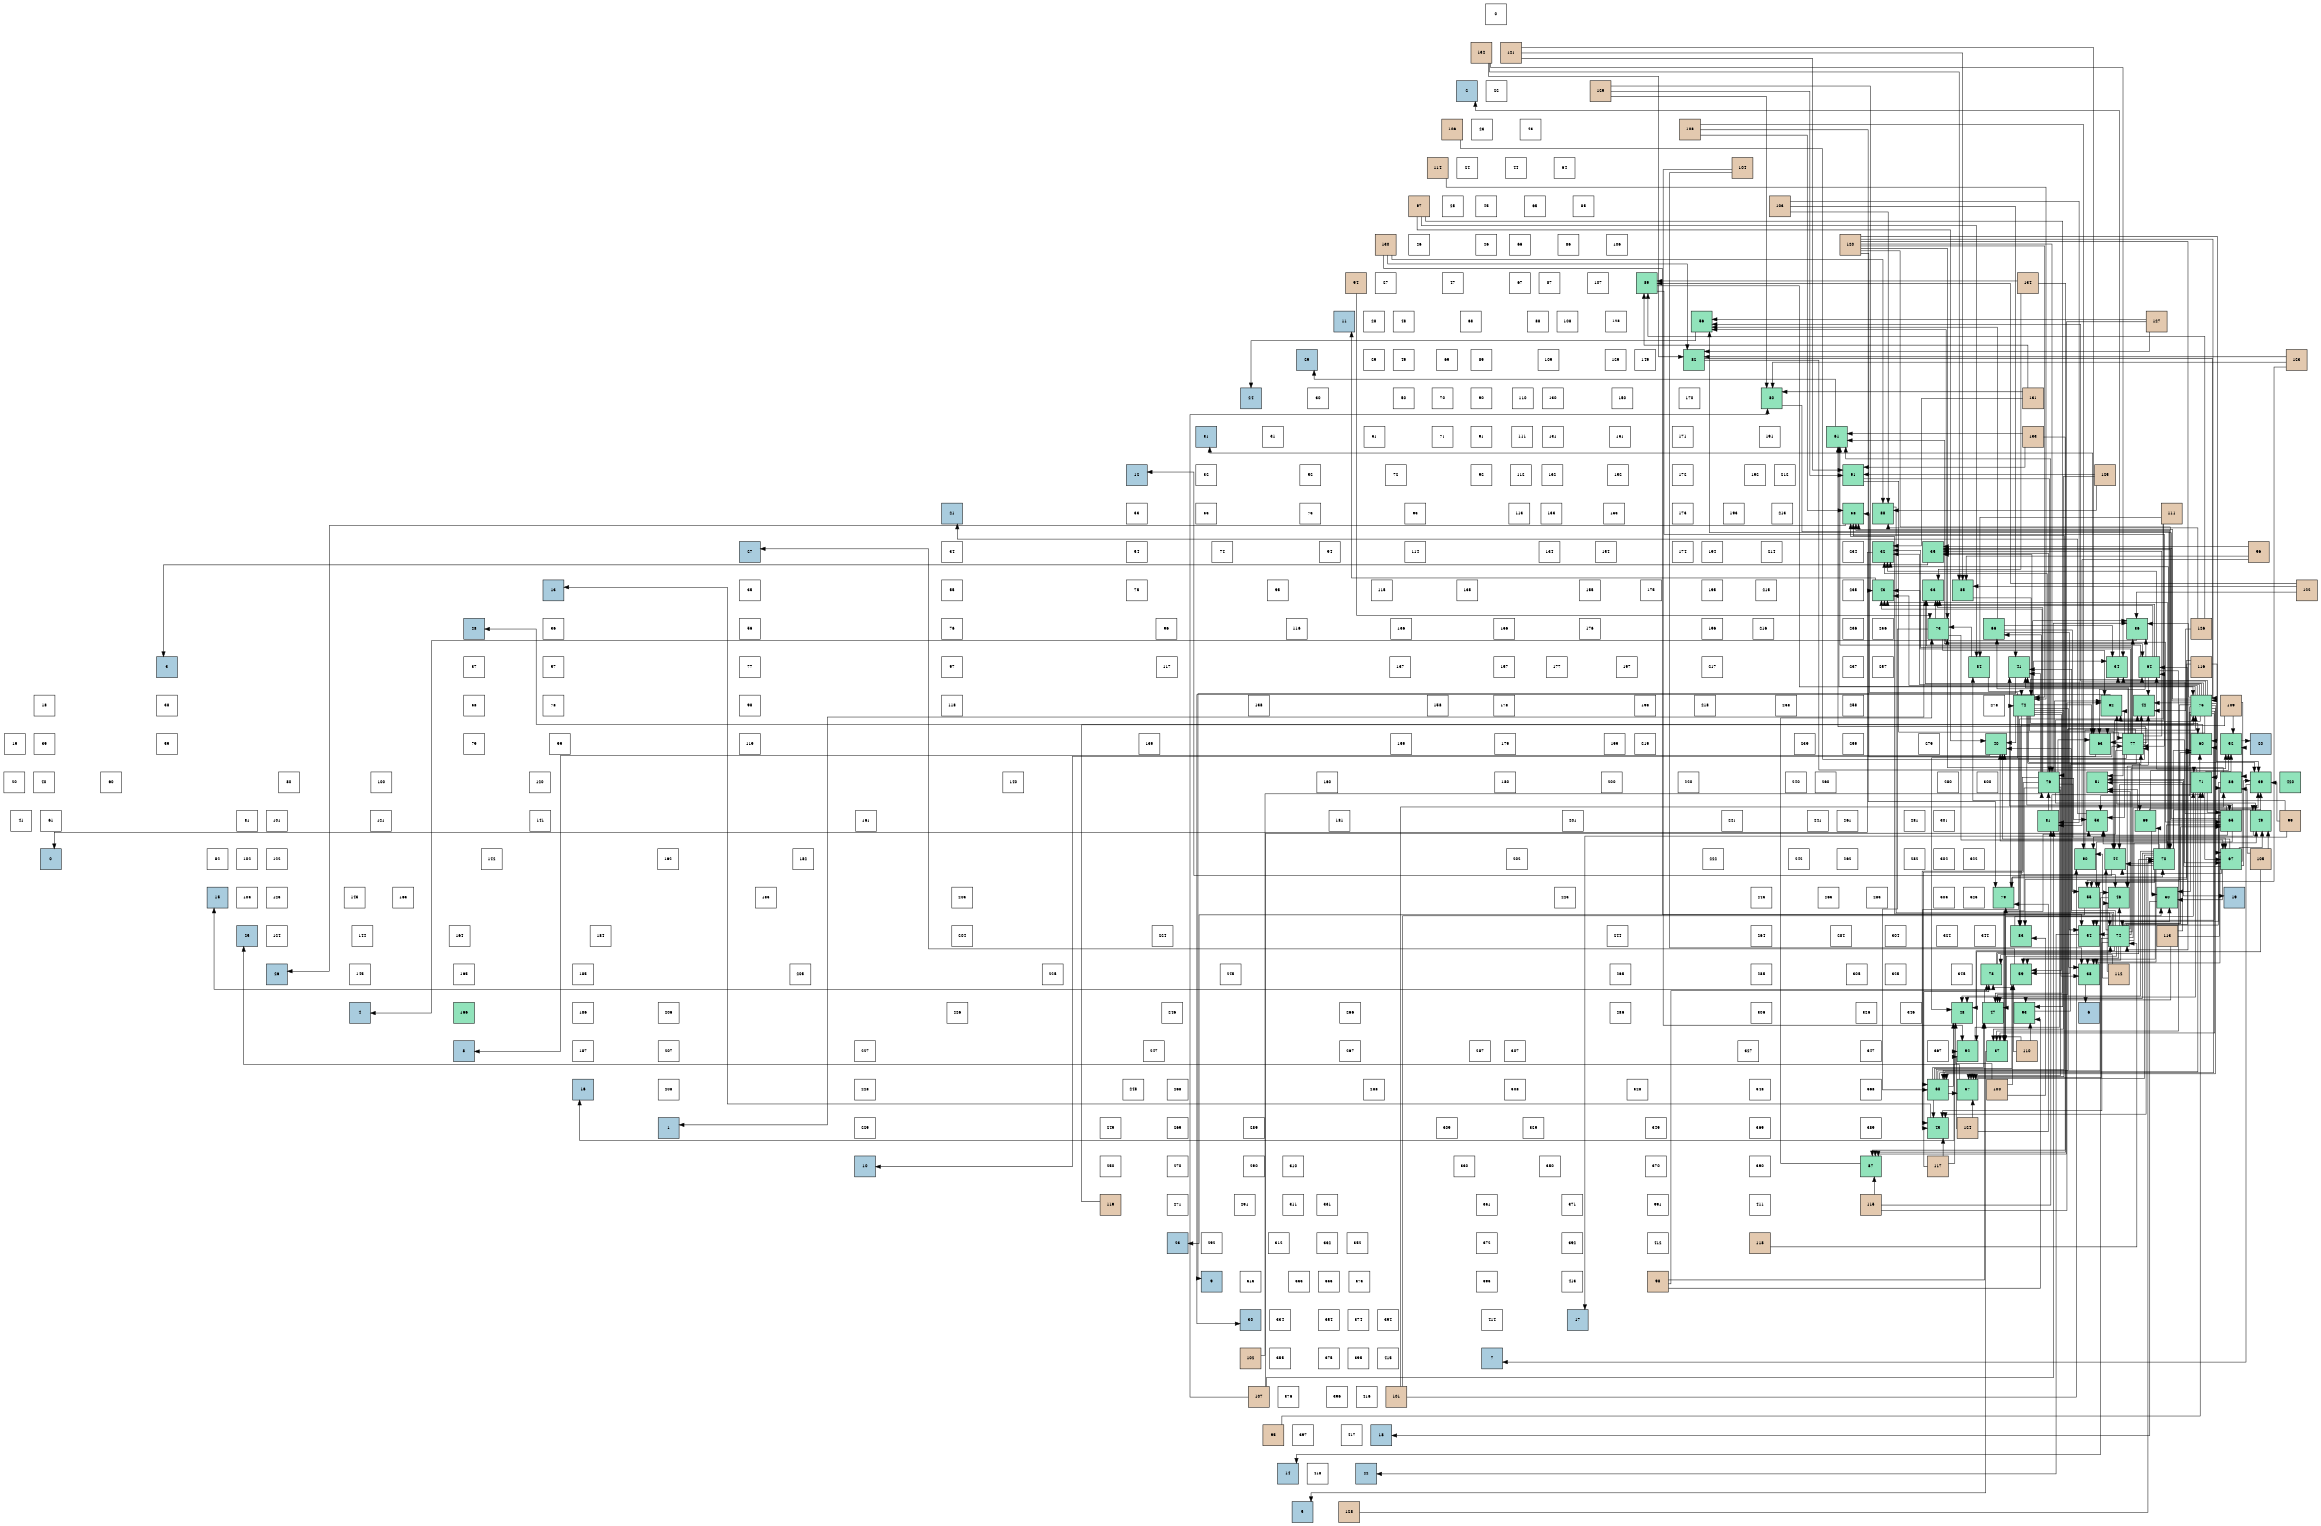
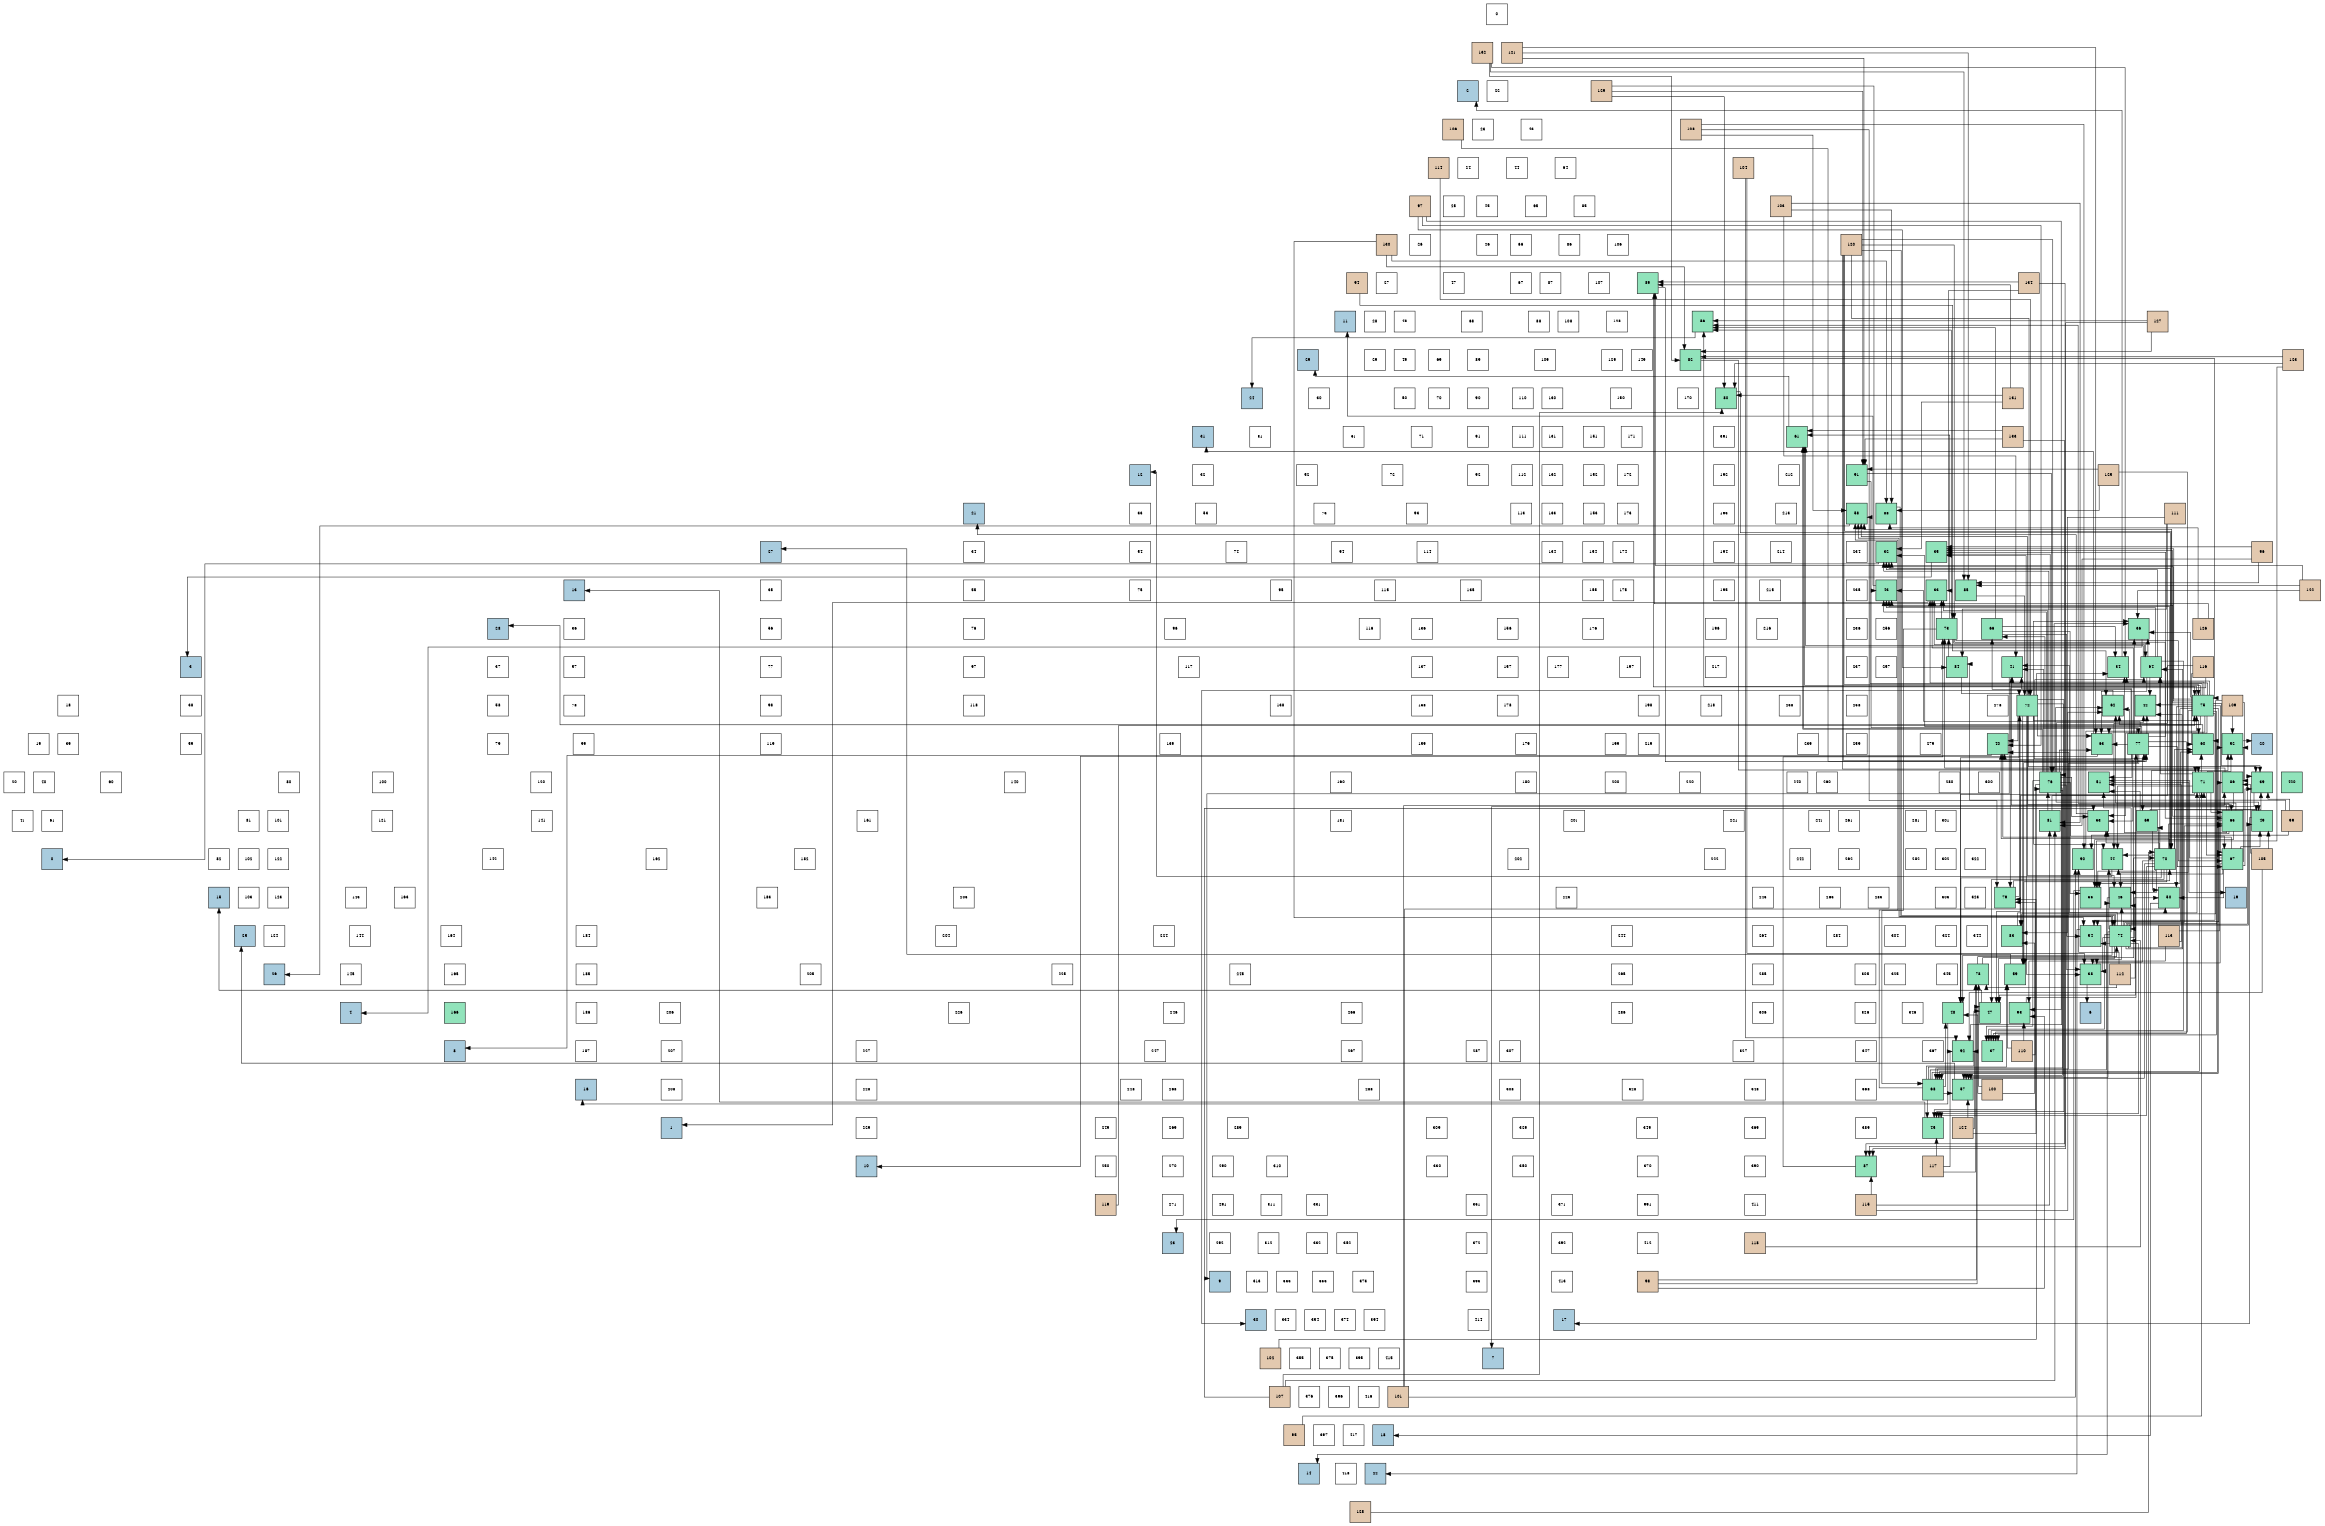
node "191": label "191" -> "391"
edge "126" -> "42": removed
node "5": removed
